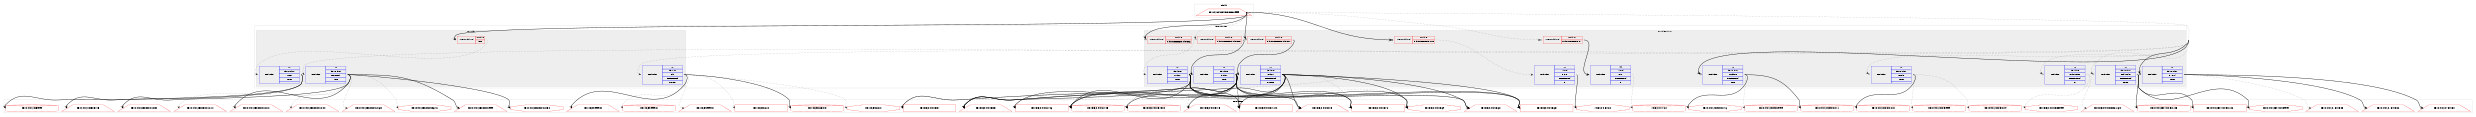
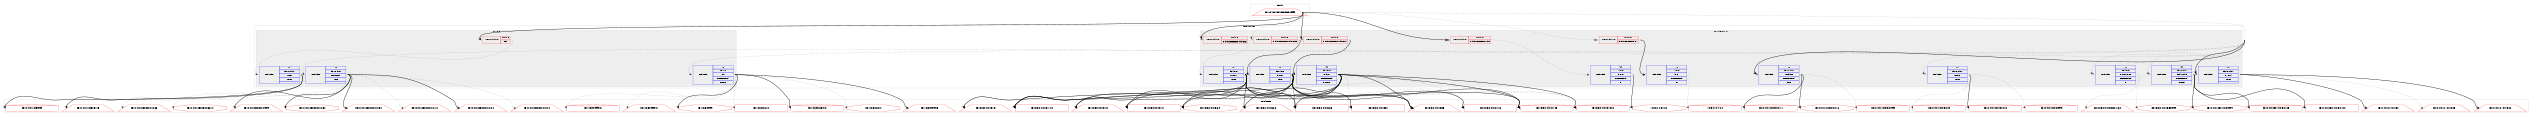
node "dev-vcs/git-9999": added
